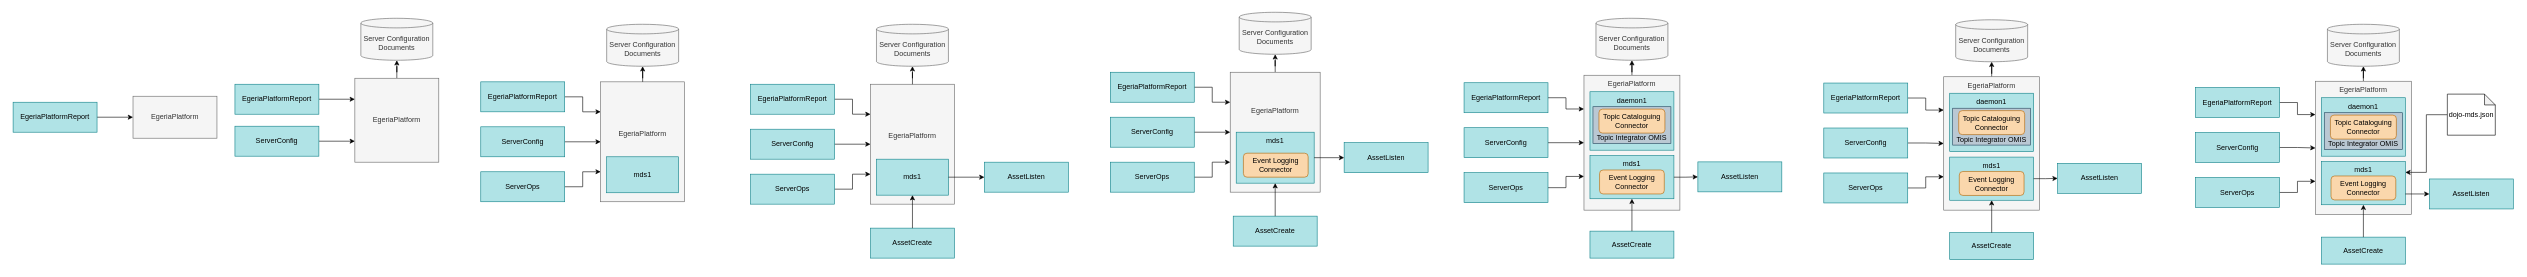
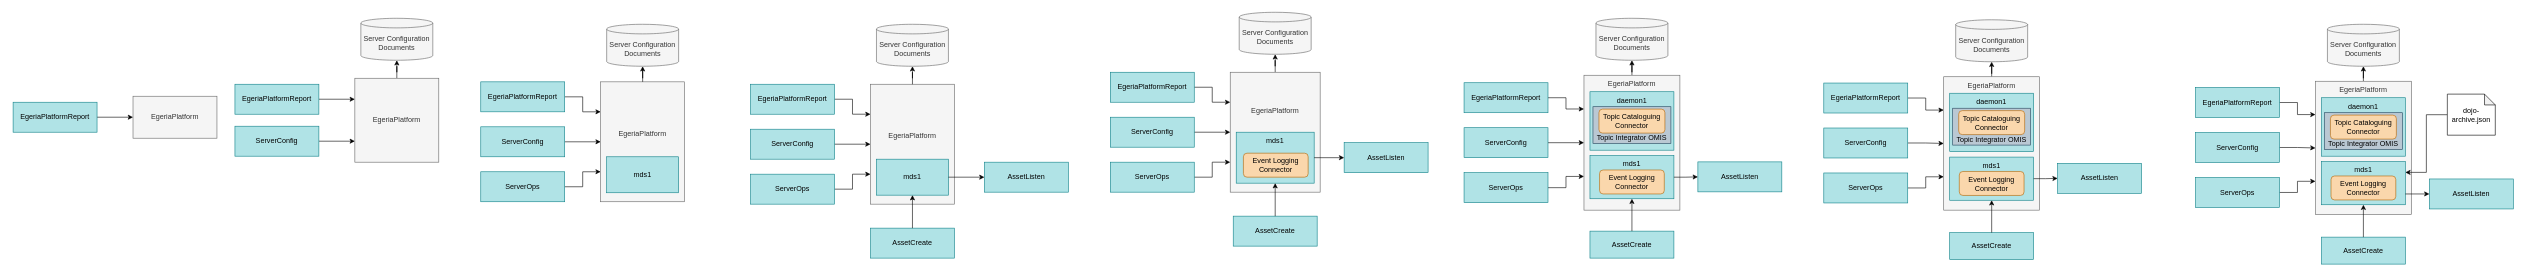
node "dojo-mds.json": label "dojo-mds.json" -> "dojo-archive.json"
